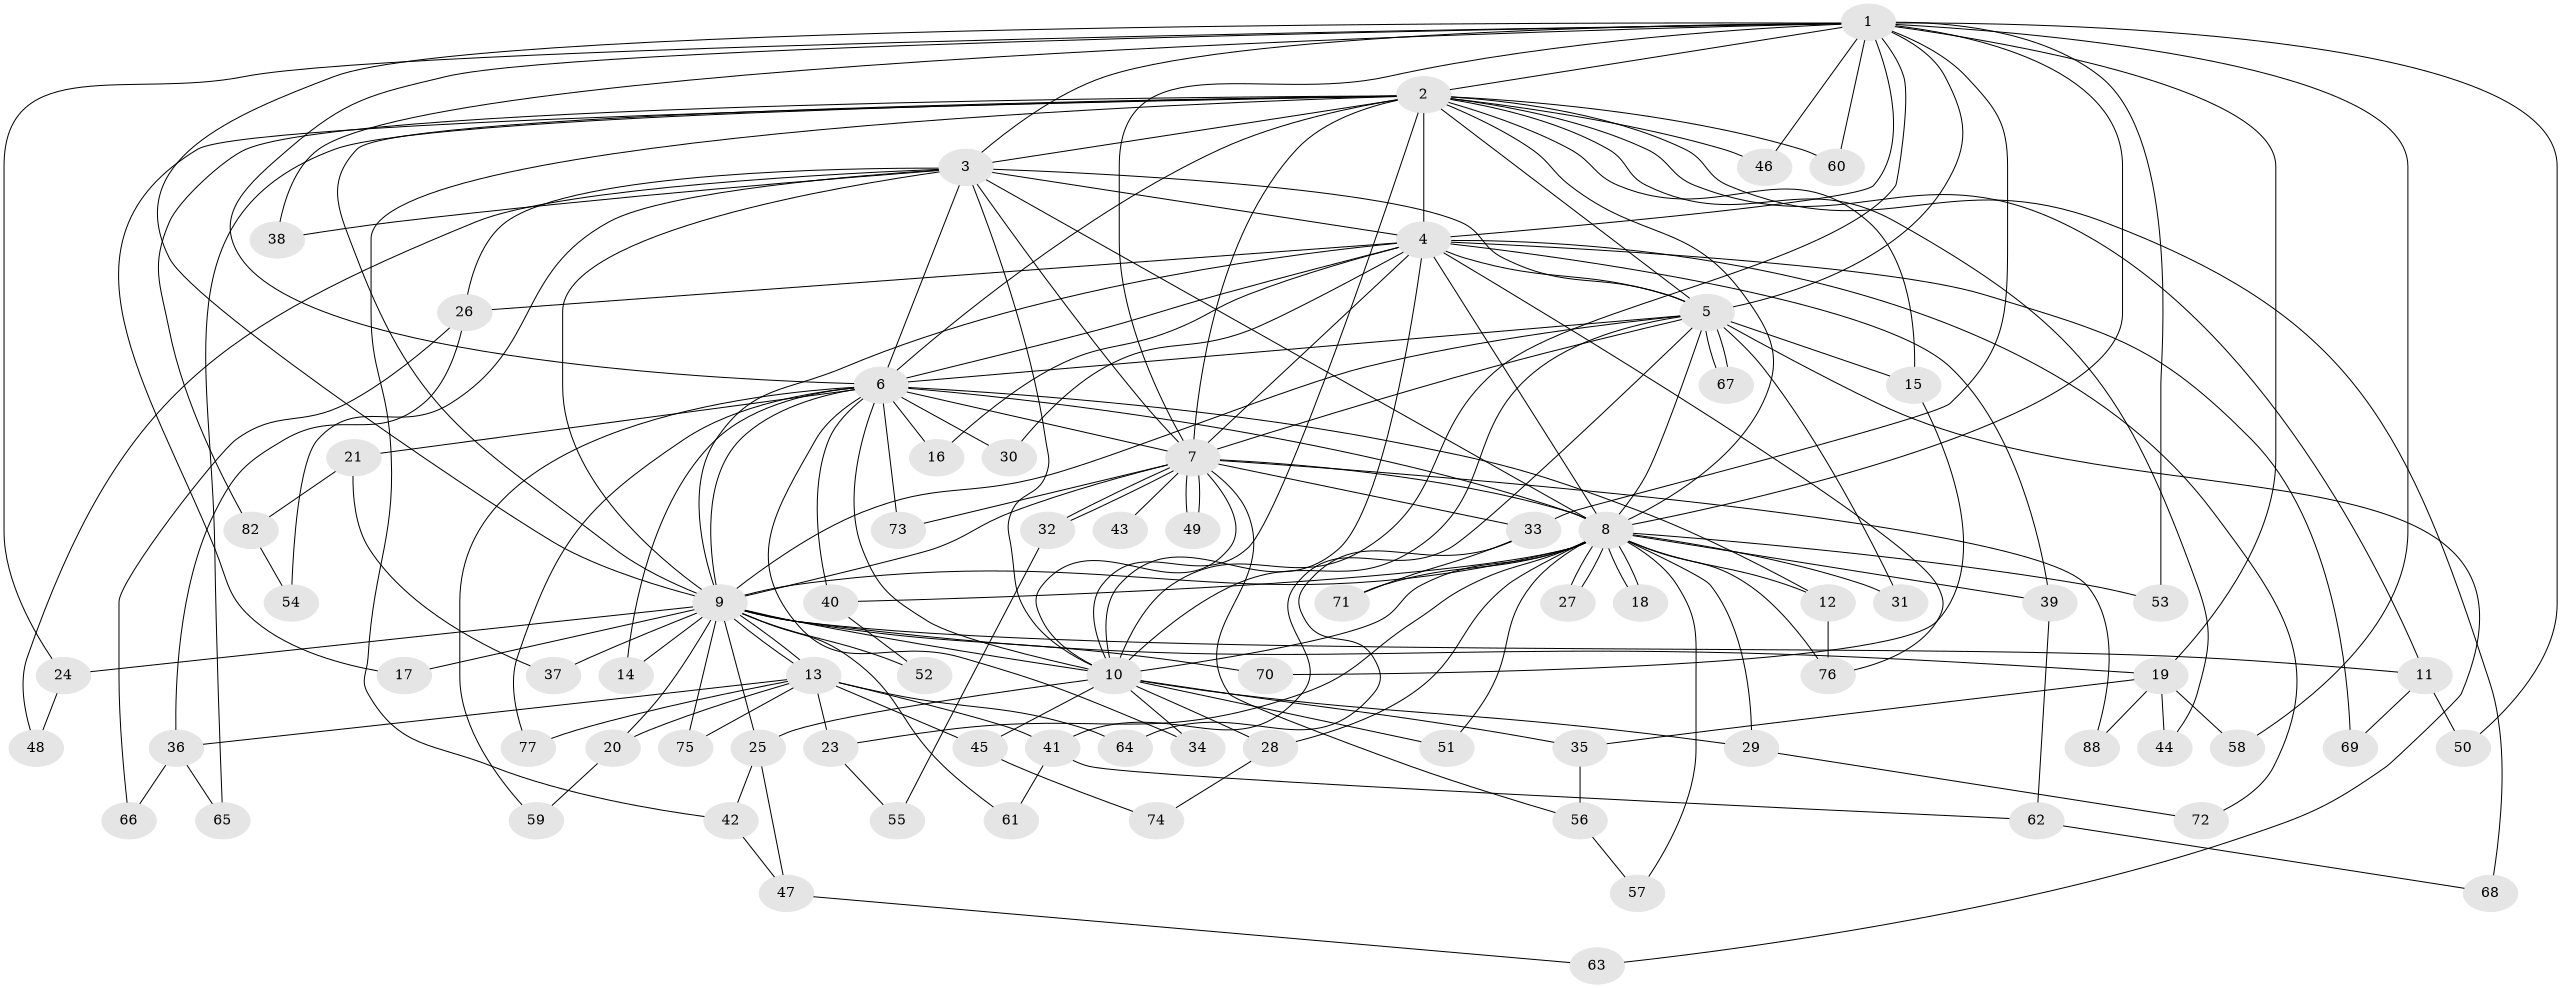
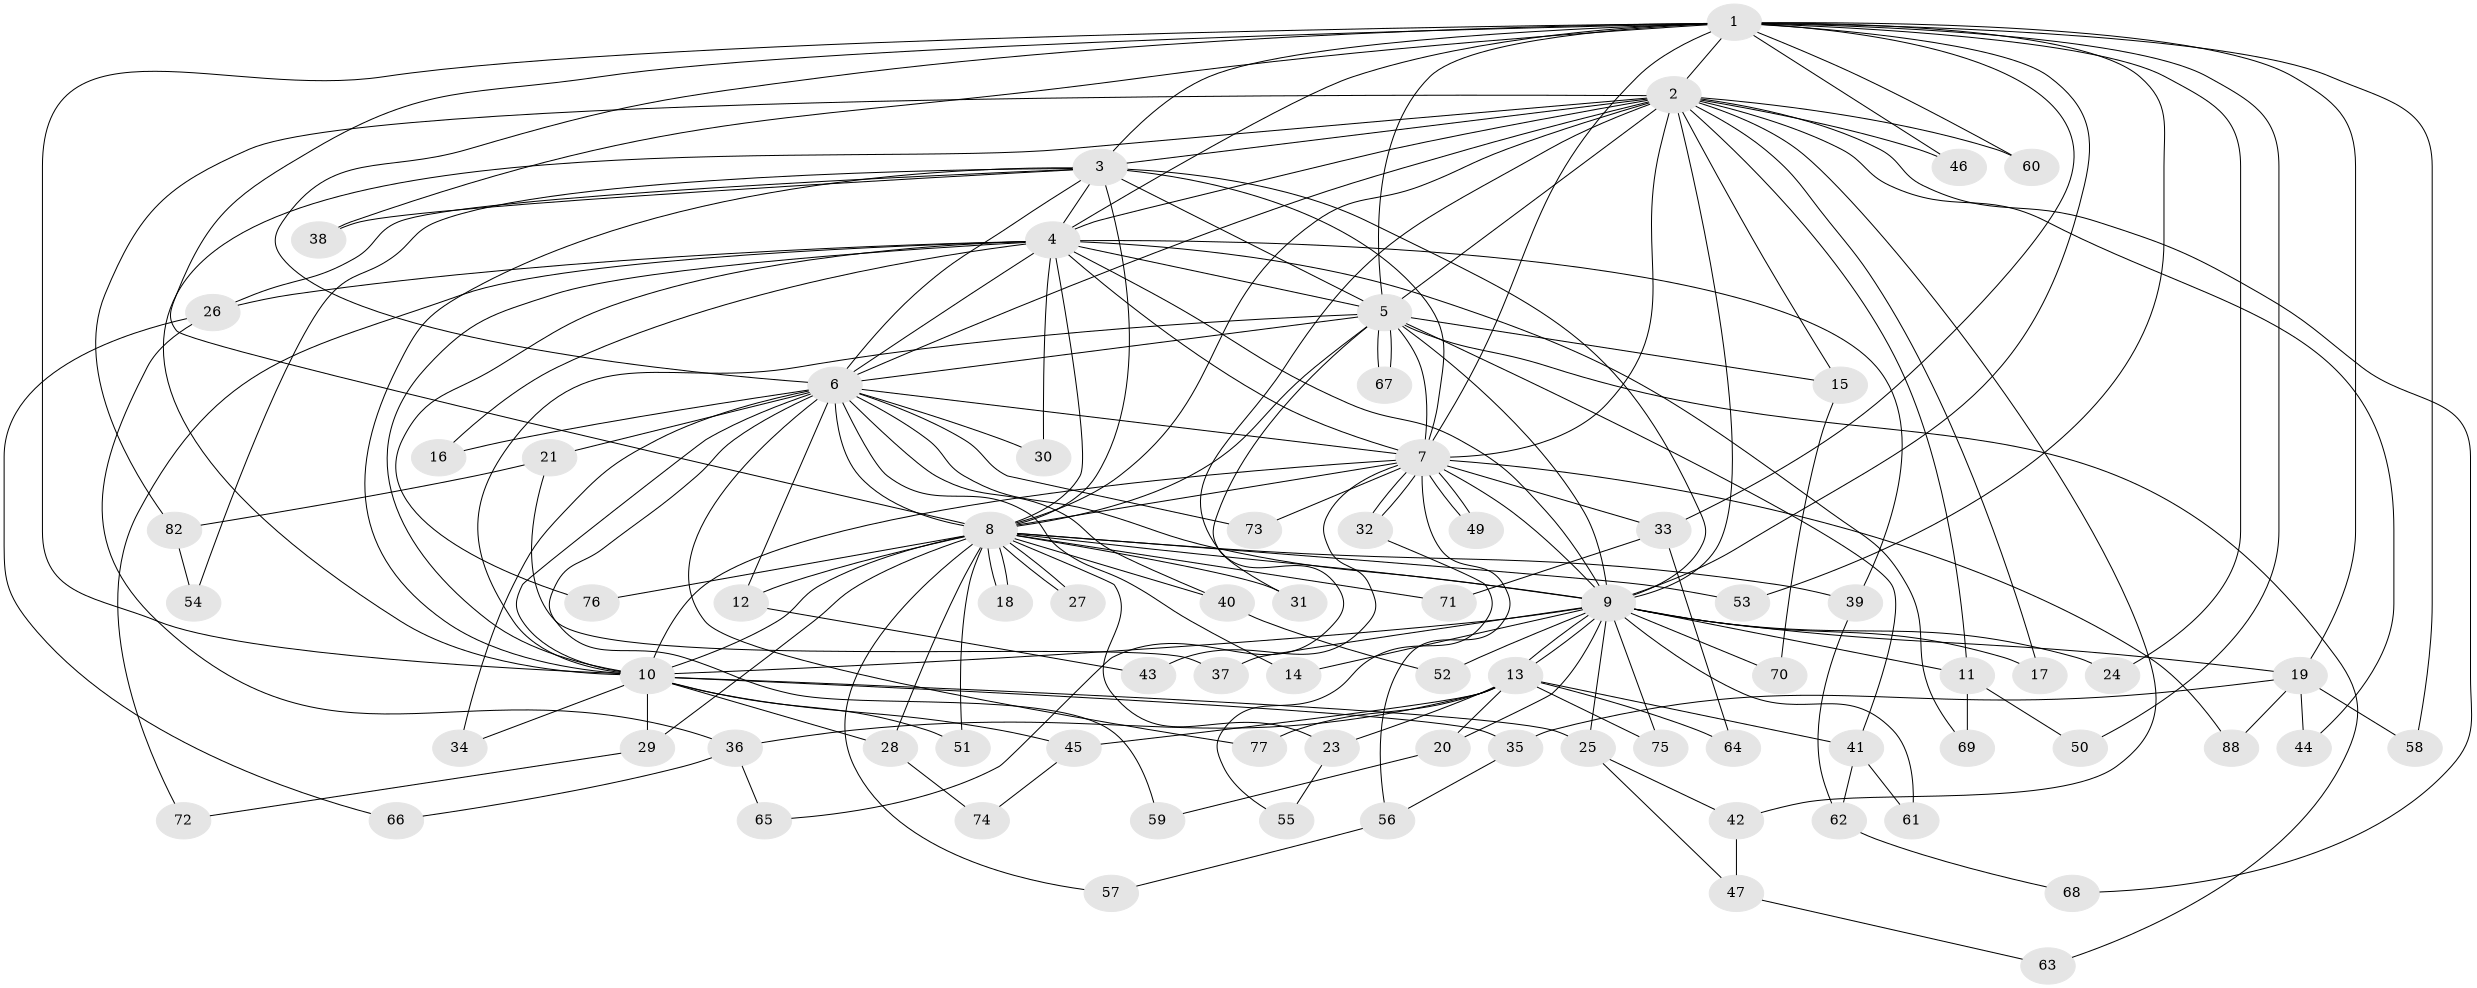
edge "12" -- "76": now "12" -- "43"
node "48": removed
